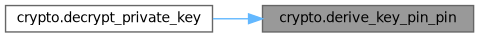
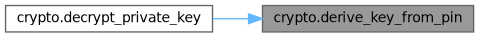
node "crypto.derive_key_pin_pin": label "crypto.derive_key_pin_pin" -> "crypto.derive_key_from_pin"
